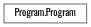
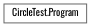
node "Program.Program": label "Program.Program" -> "CircleTest.Program"
